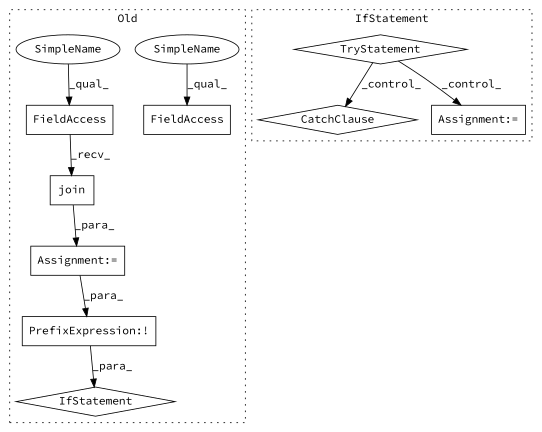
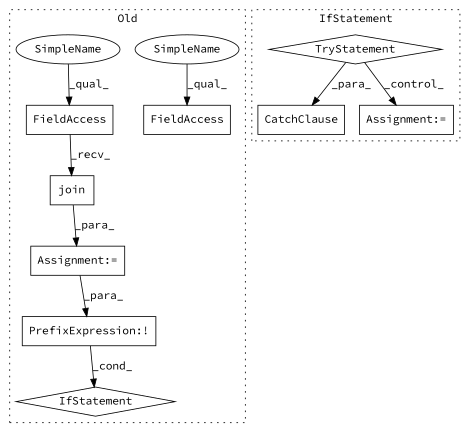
edge "TryStatement" -> "CatchClause": label "_control_" -> "_para_"
node "CatchClause": shape diamond -> box
edge "PrefixExpression:!" -> "IfStatement": label "_para_" -> "_cond_"
